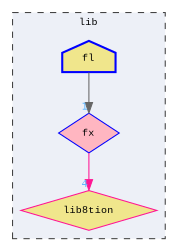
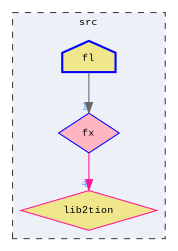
cluster "lib": label "lib" -> "src"
node "lib8tion": label "lib8tion" -> "lib2tion"
